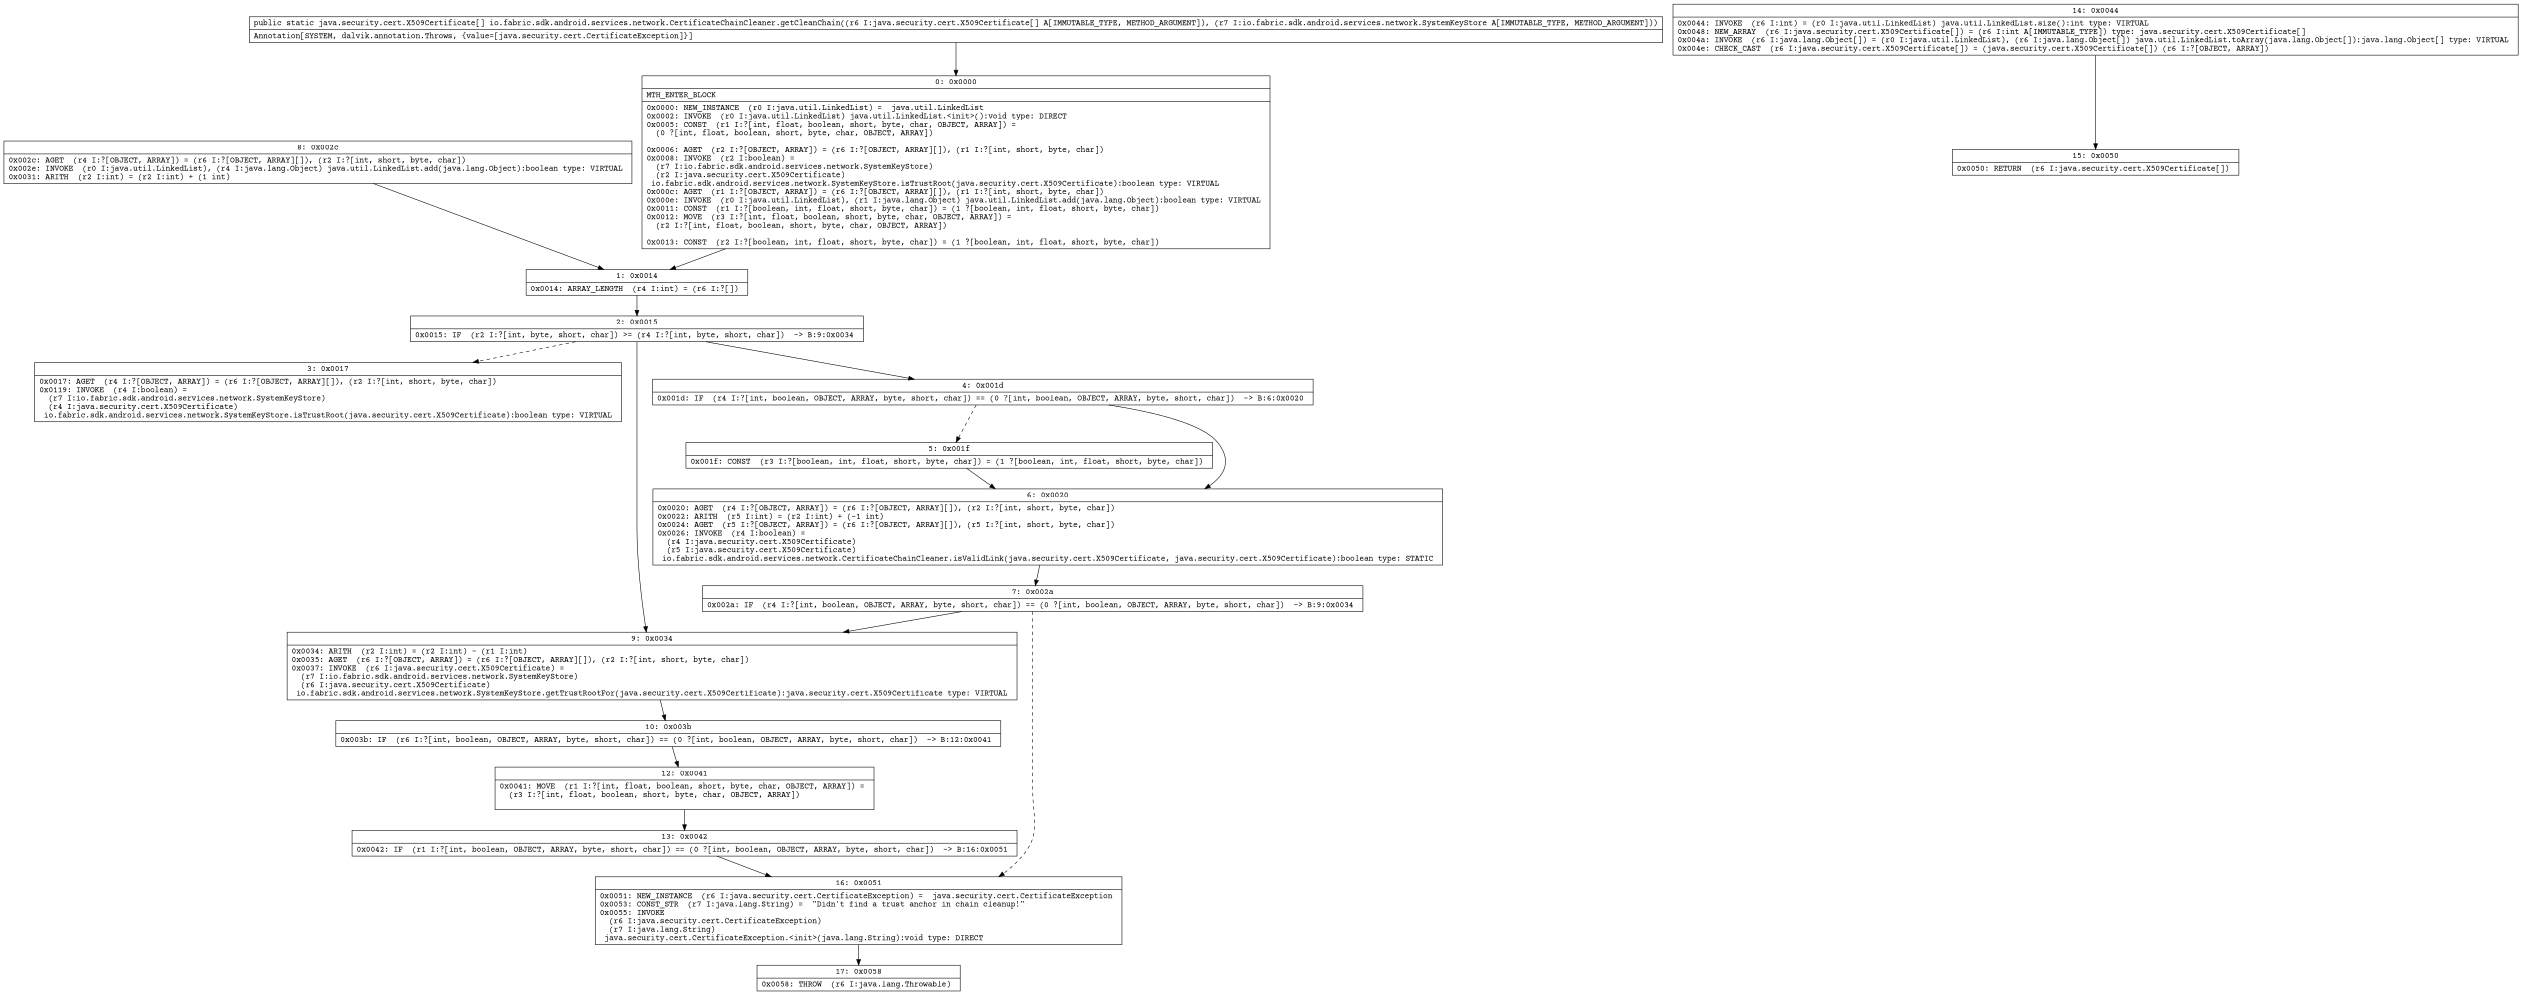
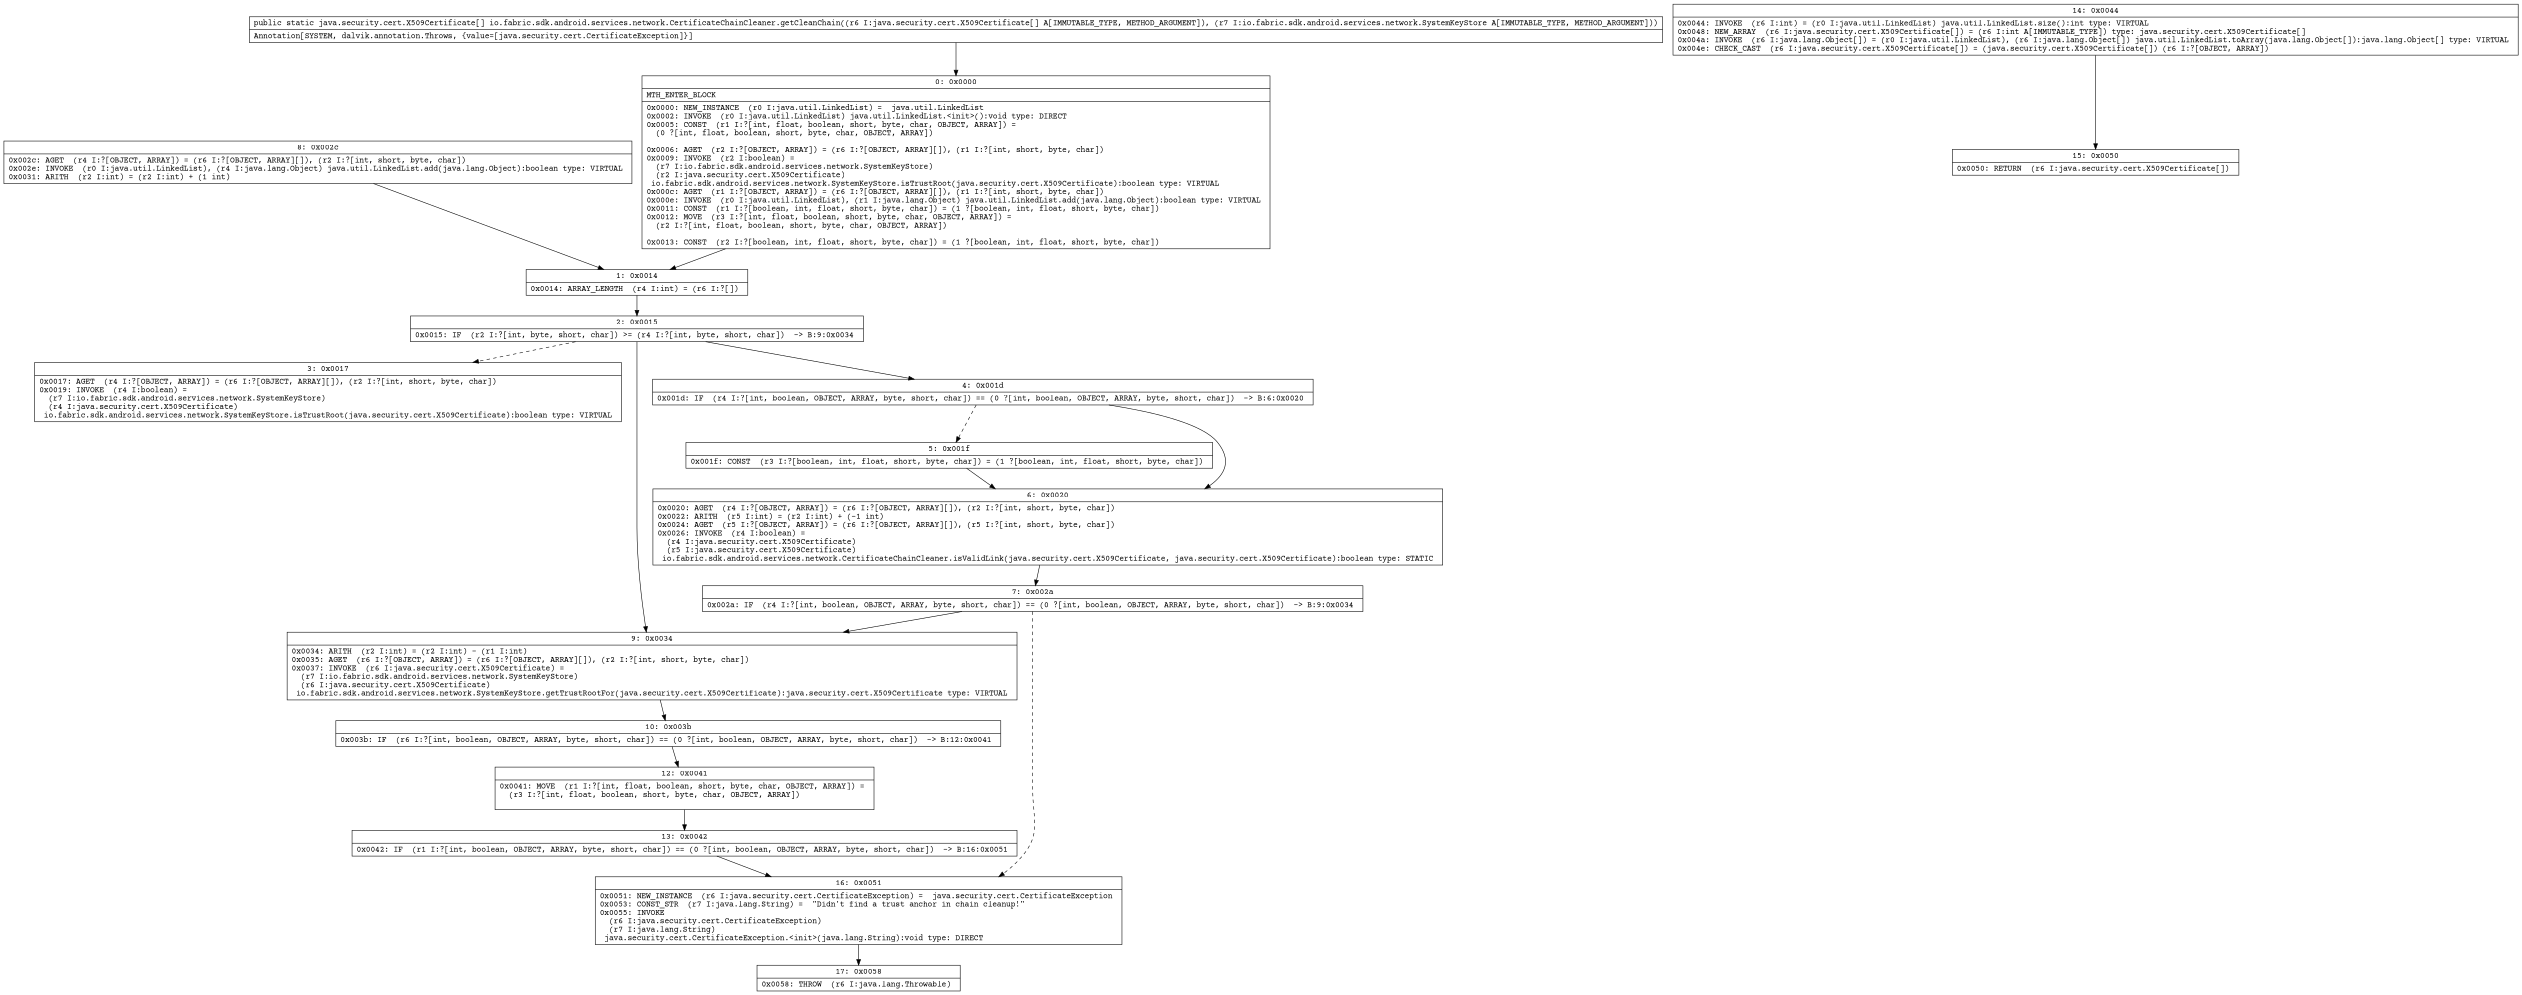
node "0: 0x0000": text "0x0008: INVOKE  (r2 I:boolean) =" -> "0x0009: INVOKE  (r2 I:boolean) ="
node "3: 0x0017": text "0x0119: INVOKE  (r4 I:boolean) =" -> "0x0019: INVOKE  (r4 I:boolean) ="
